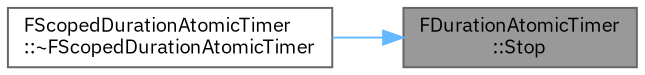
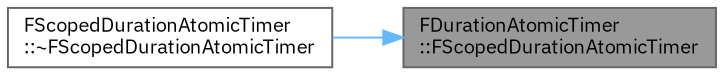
node "FDurationAtomicTimer ::Stop": label "FDurationAtomicTimer ::Stop" -> "FDurationAtomicTimer ::FScopedDurationAtomicTimer"
